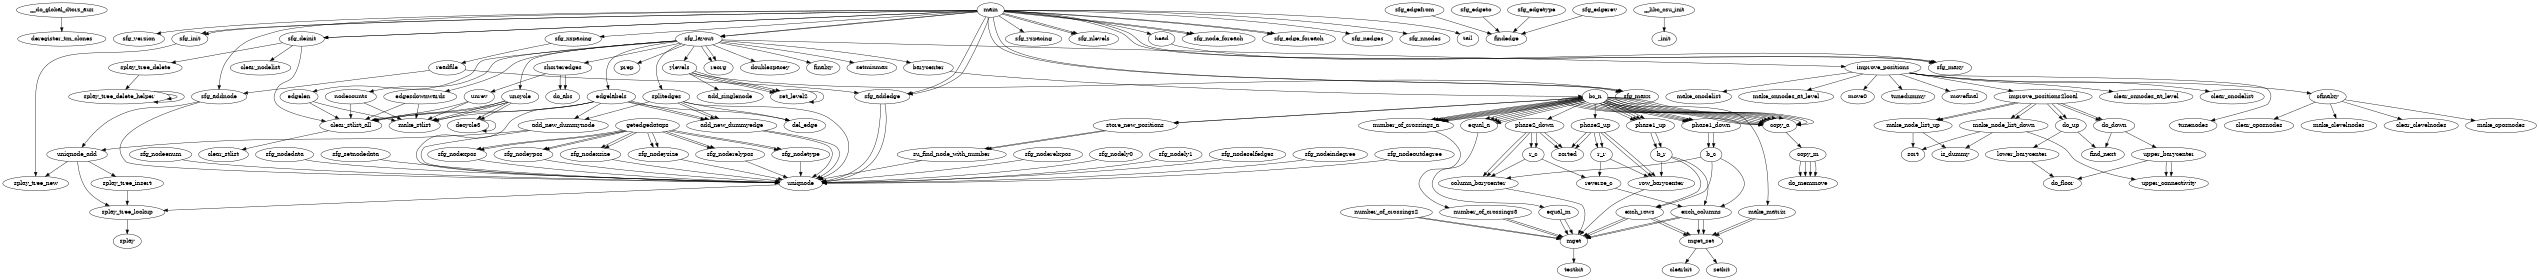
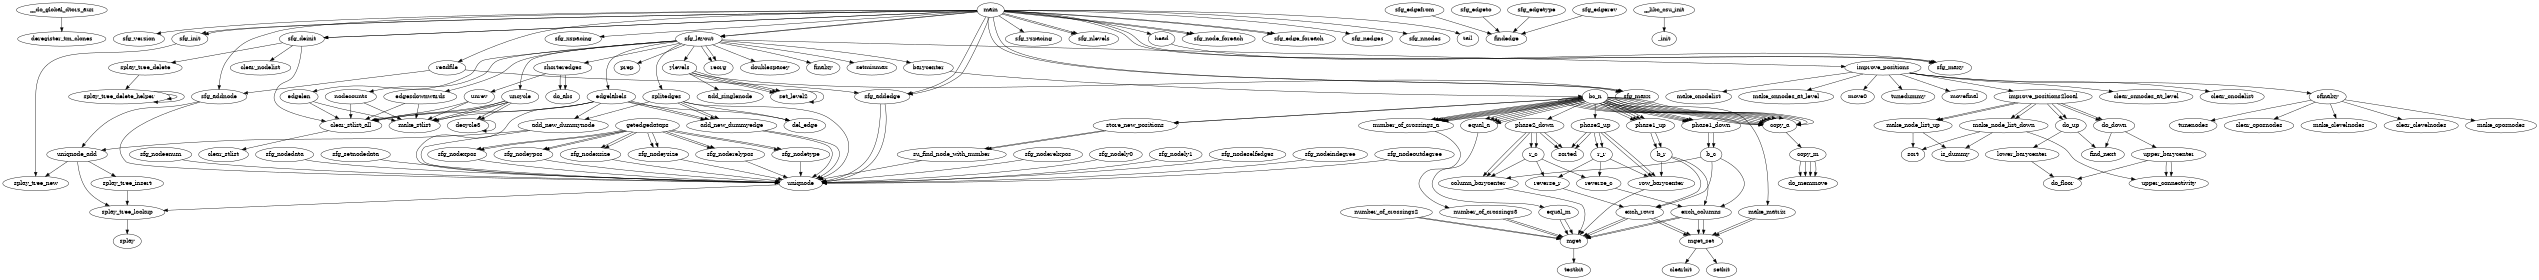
edge "sfg_xspacing" -> "readfile": now "main" -> "readfile"
edge "improve_positions" -> "tunenodes": now "cfinalxy" -> "tunenodes"
node "reverse_r": added
